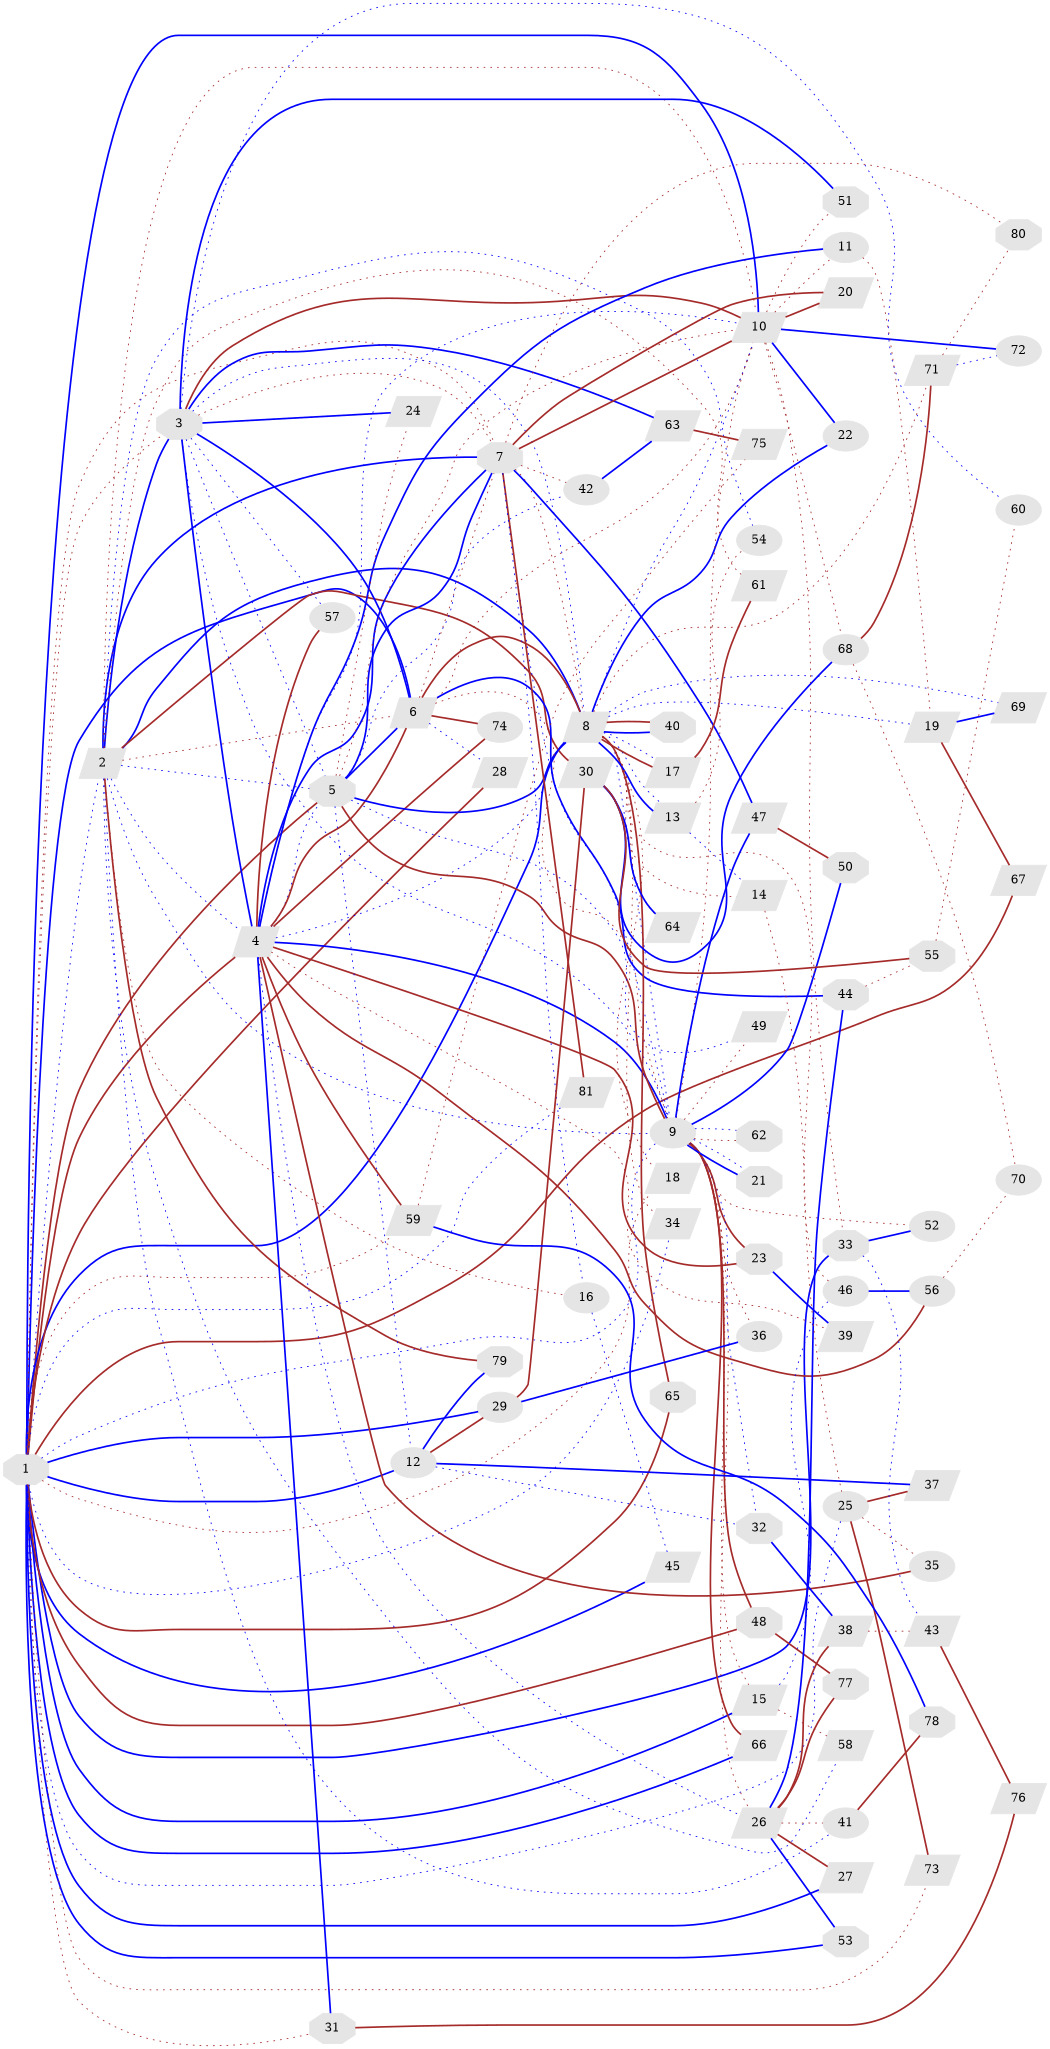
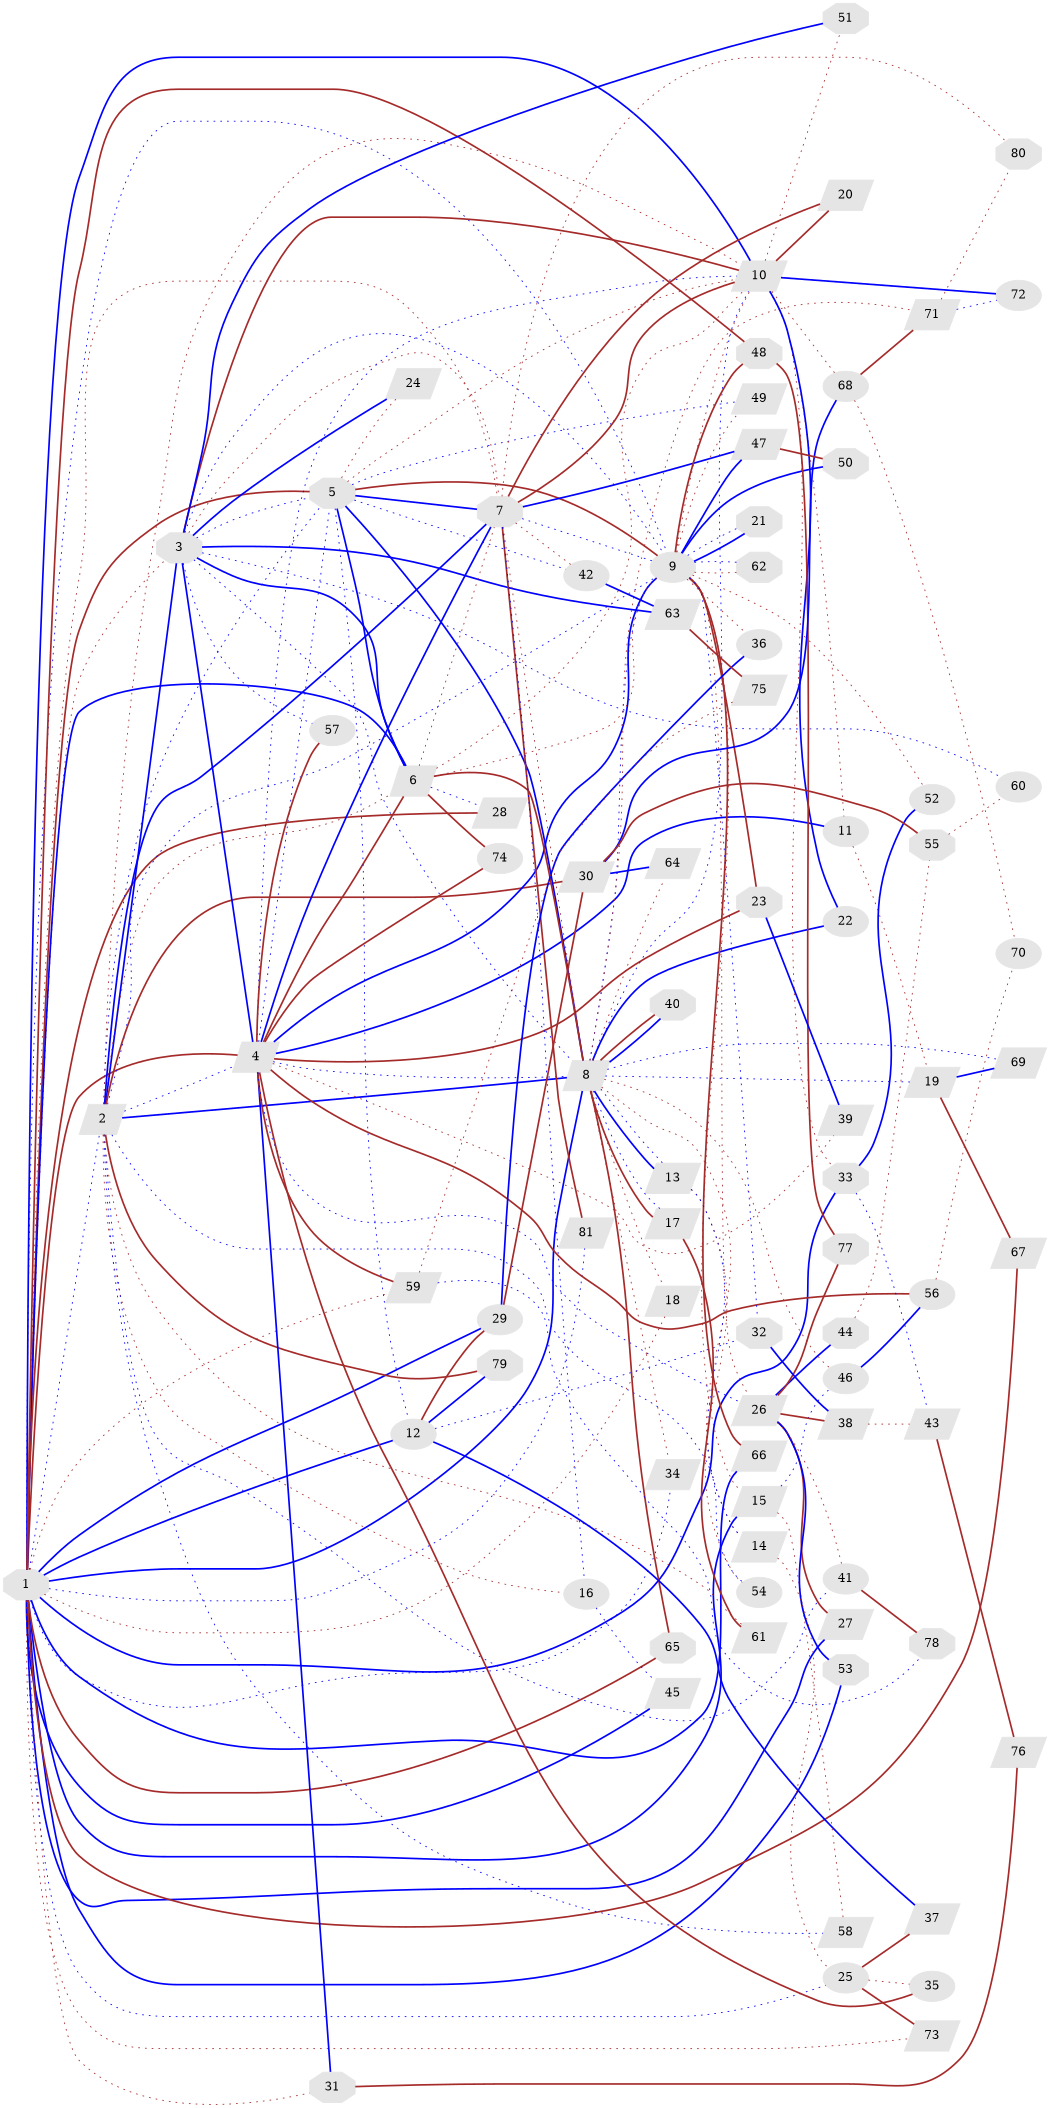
edge "6" -- "44": removed
edge "59" -- "78": style bold -> dotted
